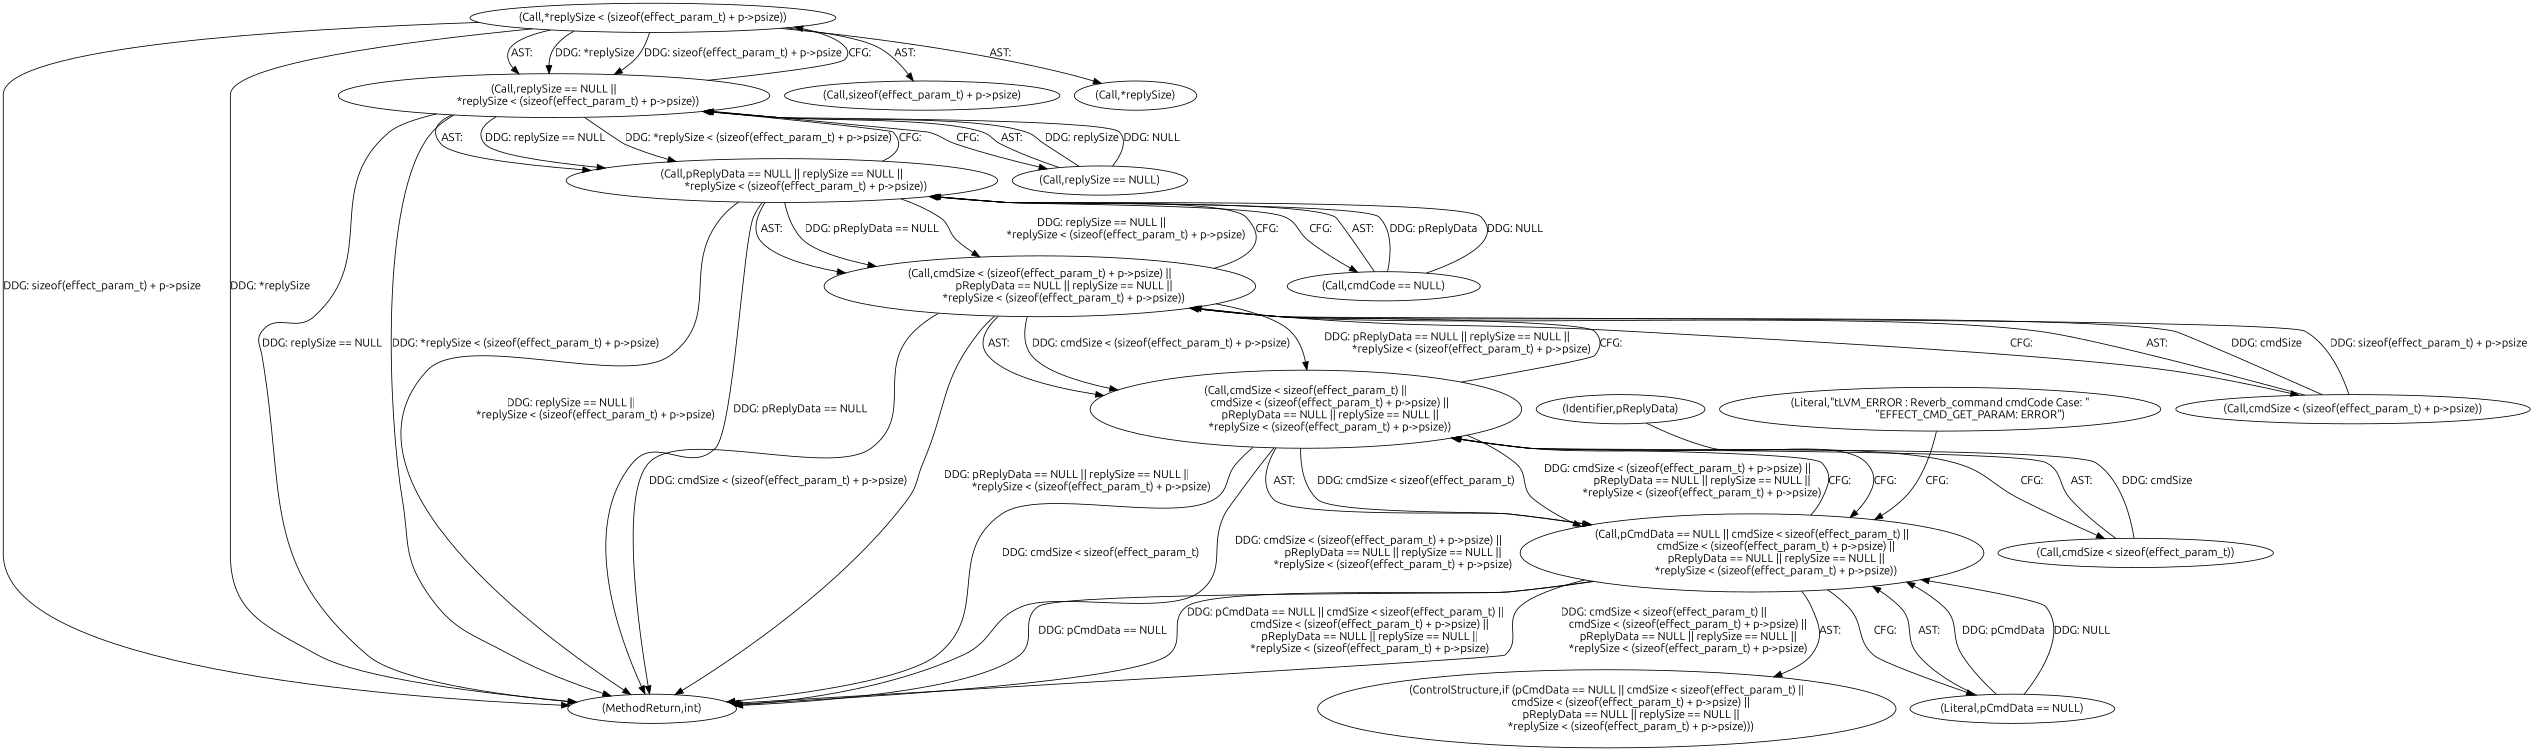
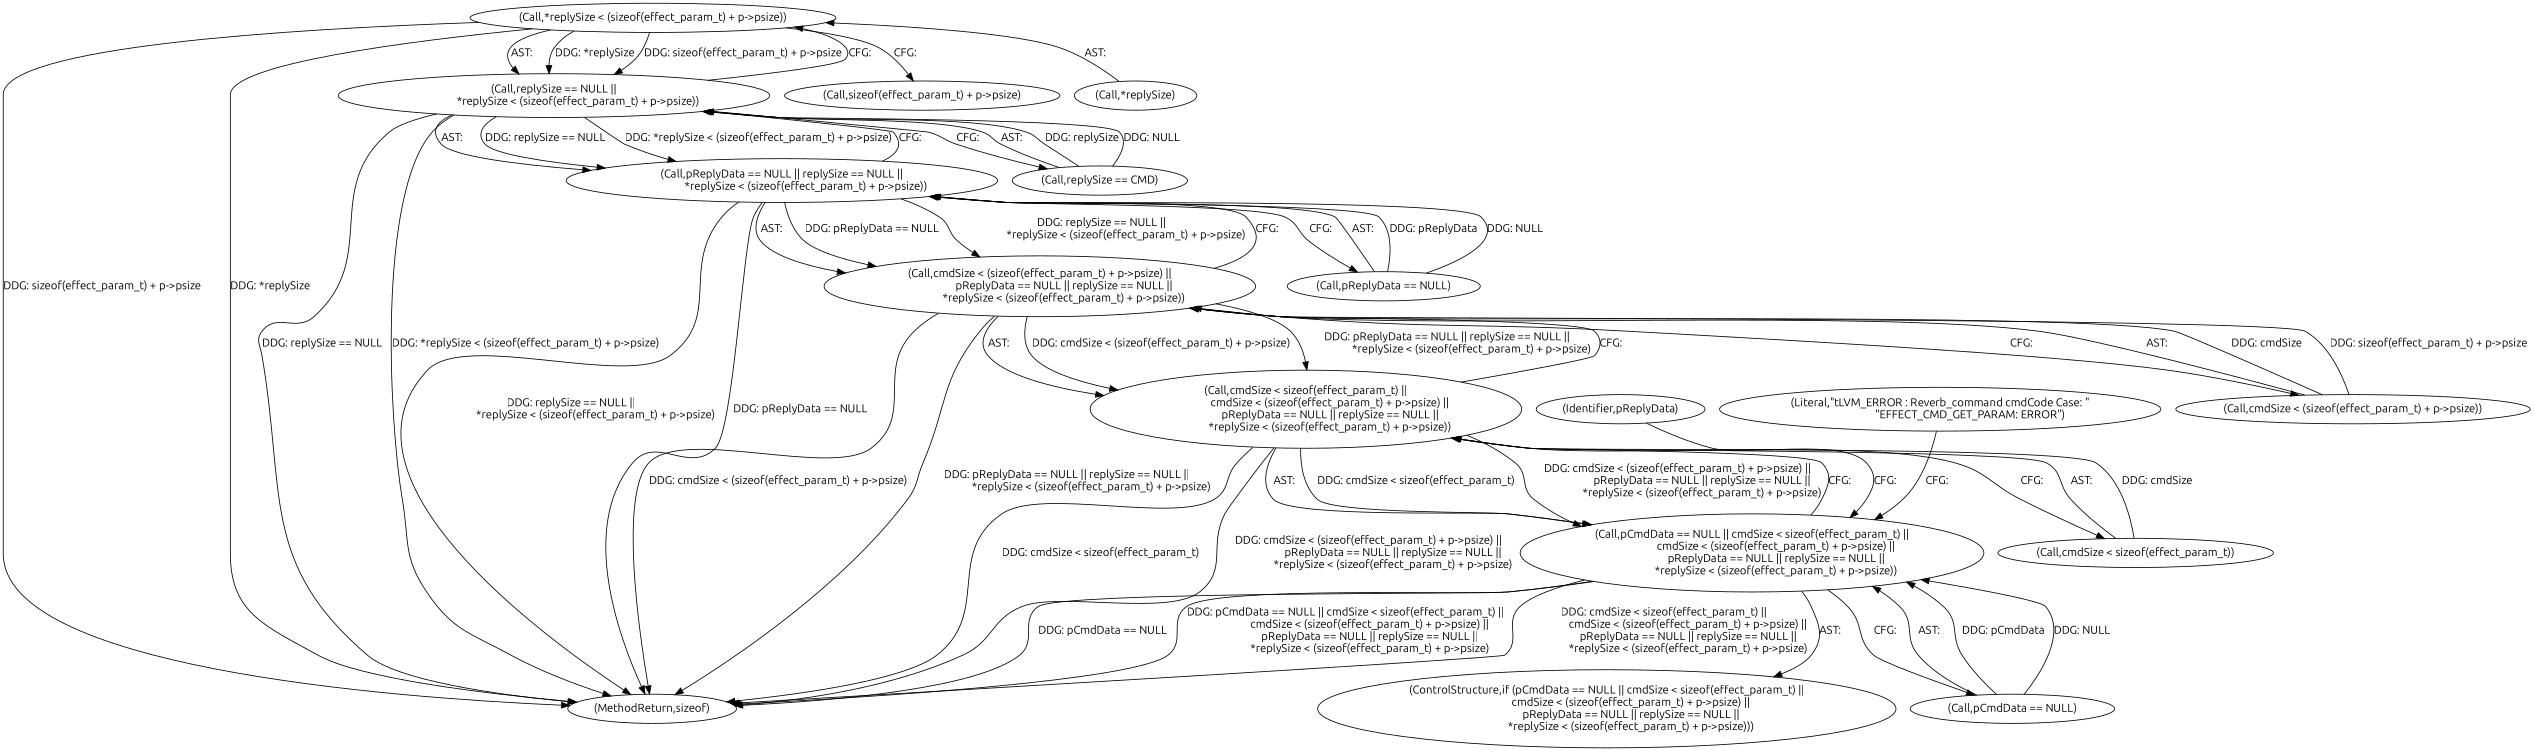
edge "(Call,*replySize < (sizeof(effect_param_t) + p->psize))" -> "(Call,*replySize)": reversed
edge "(Call,*replySize < (sizeof(effect_param_t) + p->psize))" -> "(Call,sizeof(effect_param_t) + p->psize)": label "AST: " -> "CFG: "
node "(Call,replySize == NULL)": label "(Call,replySize == NULL)" -> "(Call,replySize == CMD)"
node "(Call,cmdCode == NULL)": label "(Call,cmdCode == NULL)" -> "(Call,pReplyData == NULL)"
node "(MethodReturn,int)": label "(MethodReturn,int)" -> "(MethodReturn,sizeof)"
node "(Literal,pCmdData == NULL)": label "(Literal,pCmdData == NULL)" -> "(Call,pCmdData == NULL)"
